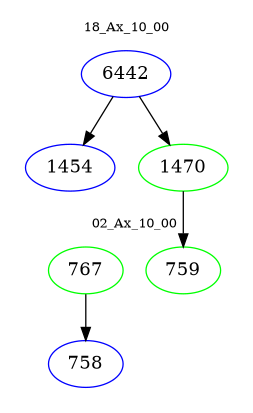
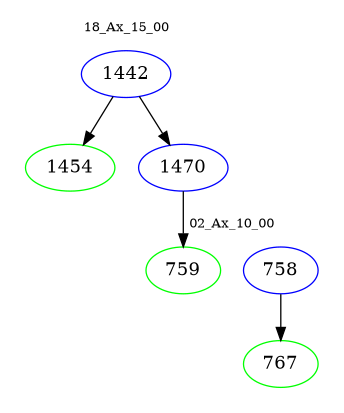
cluster "18_Ax_10_00": label "18_Ax_10_00" -> "18_Ax_15_00"
node "6442": label "6442" -> "1442"
node "1454": color blue -> green
node "1470": color green -> blue
edge "767" -> "758": reversed
